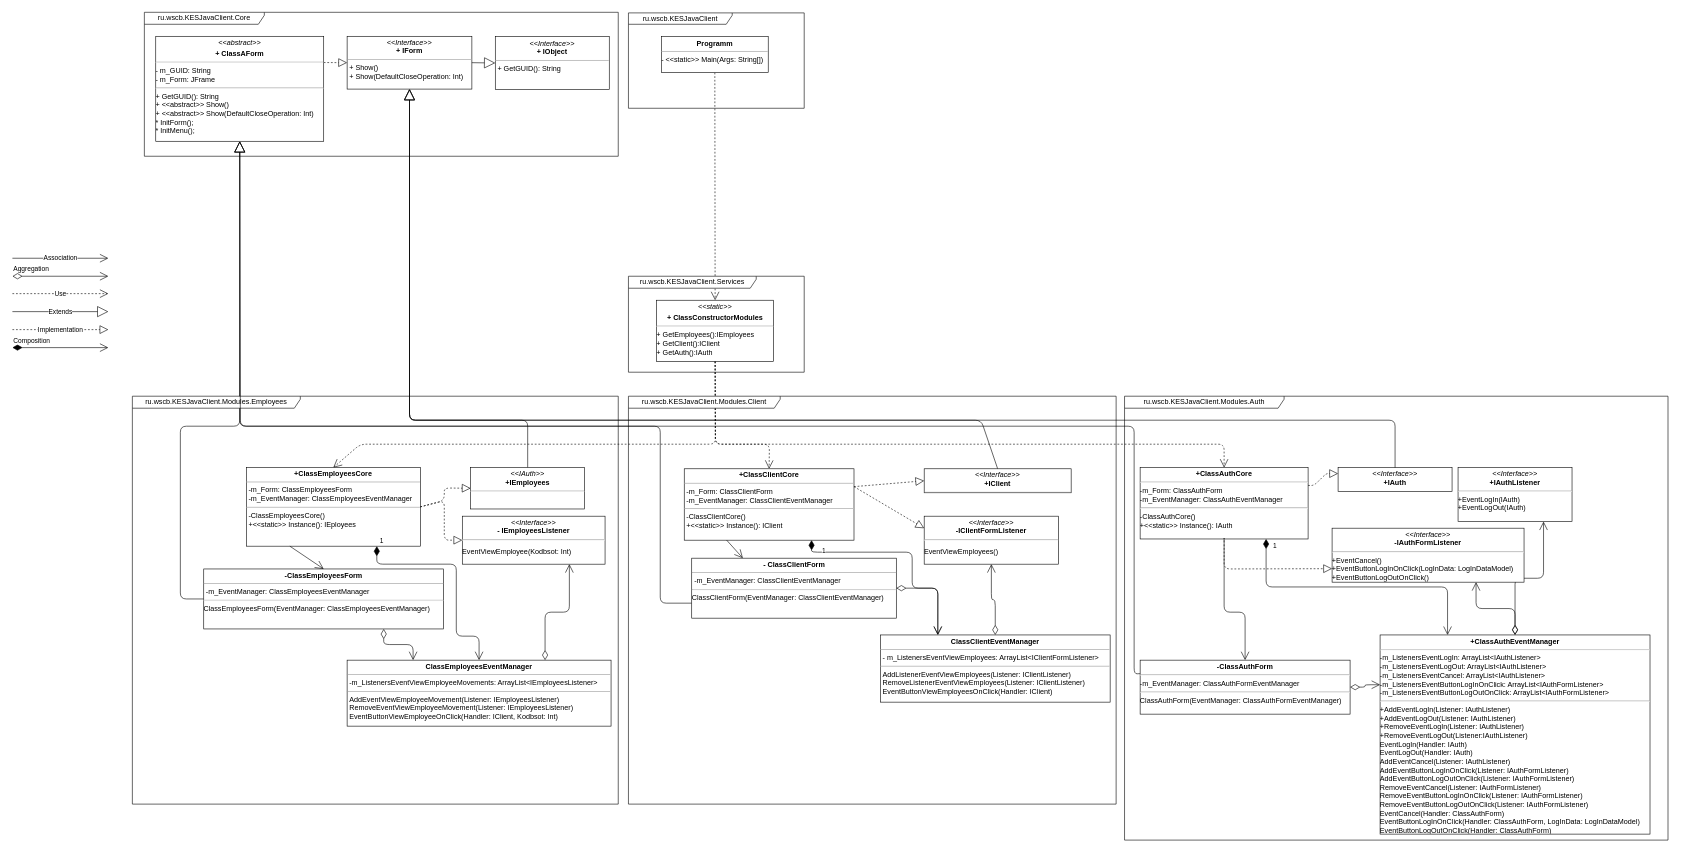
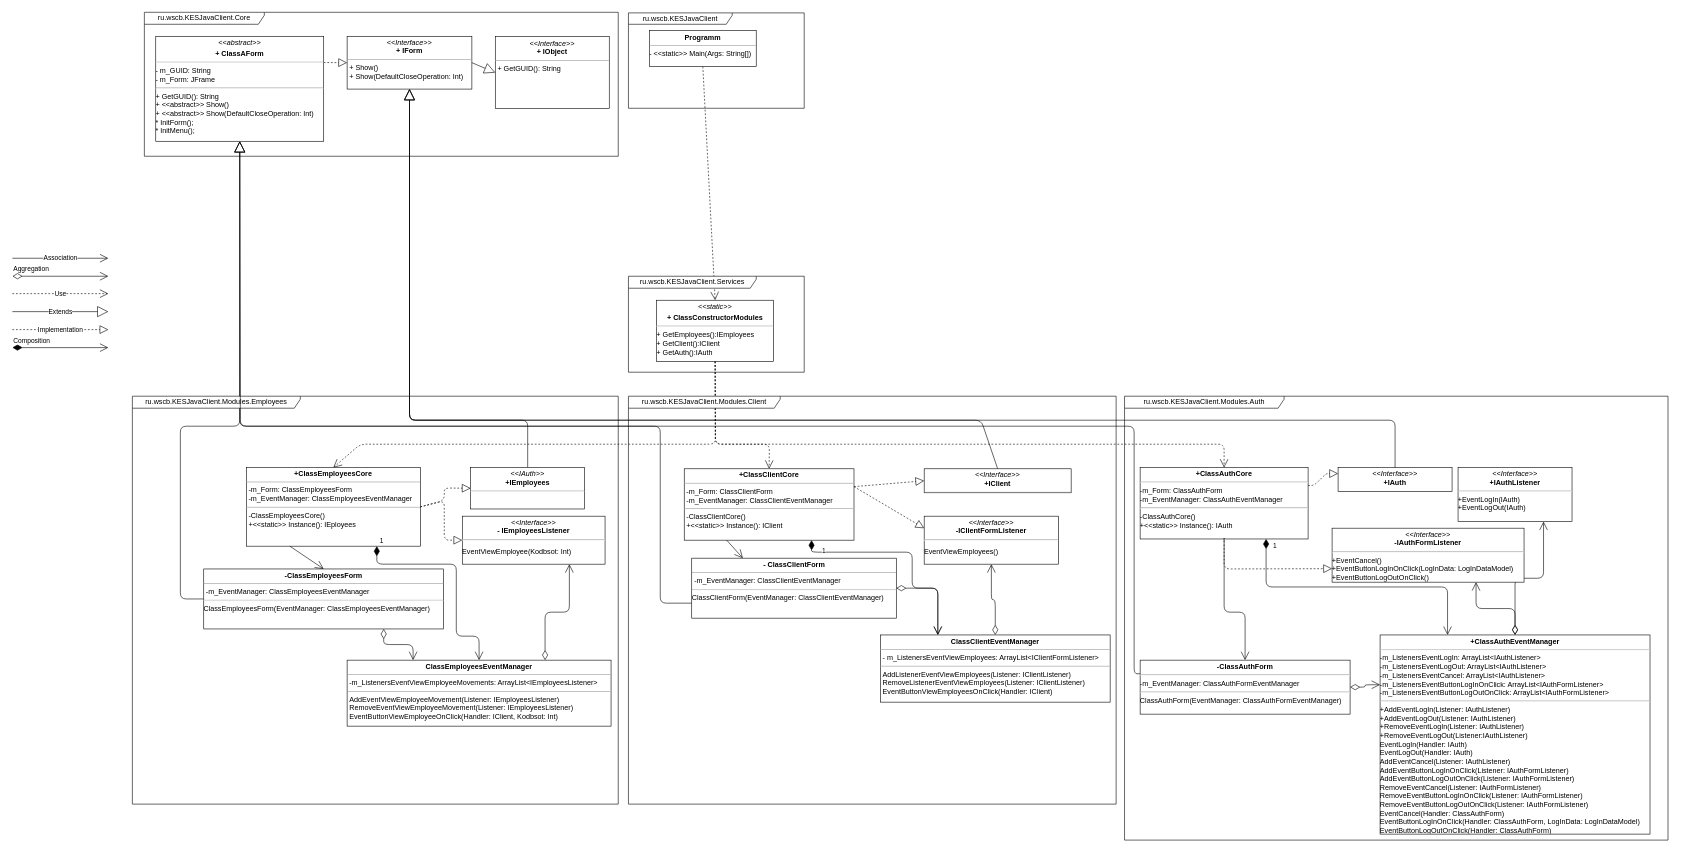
node "Programm - <<static>> Main(Args: String[])": moved (715, 55) -> (703, 49)
node "<<Interface>> + IObject + GetGUID(): String": size 114x53 -> 114x72
